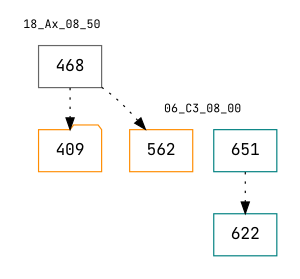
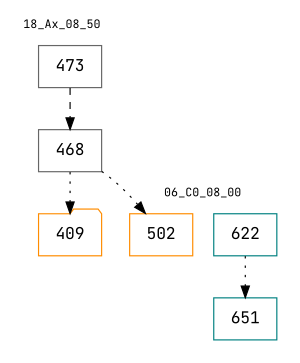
node "473": added
cluster "06_C3_08_00": label "06_C3_08_00" -> "06_C0_08_00"
node "562": label "562" -> "502"
edge "651" -> "622": reversed
